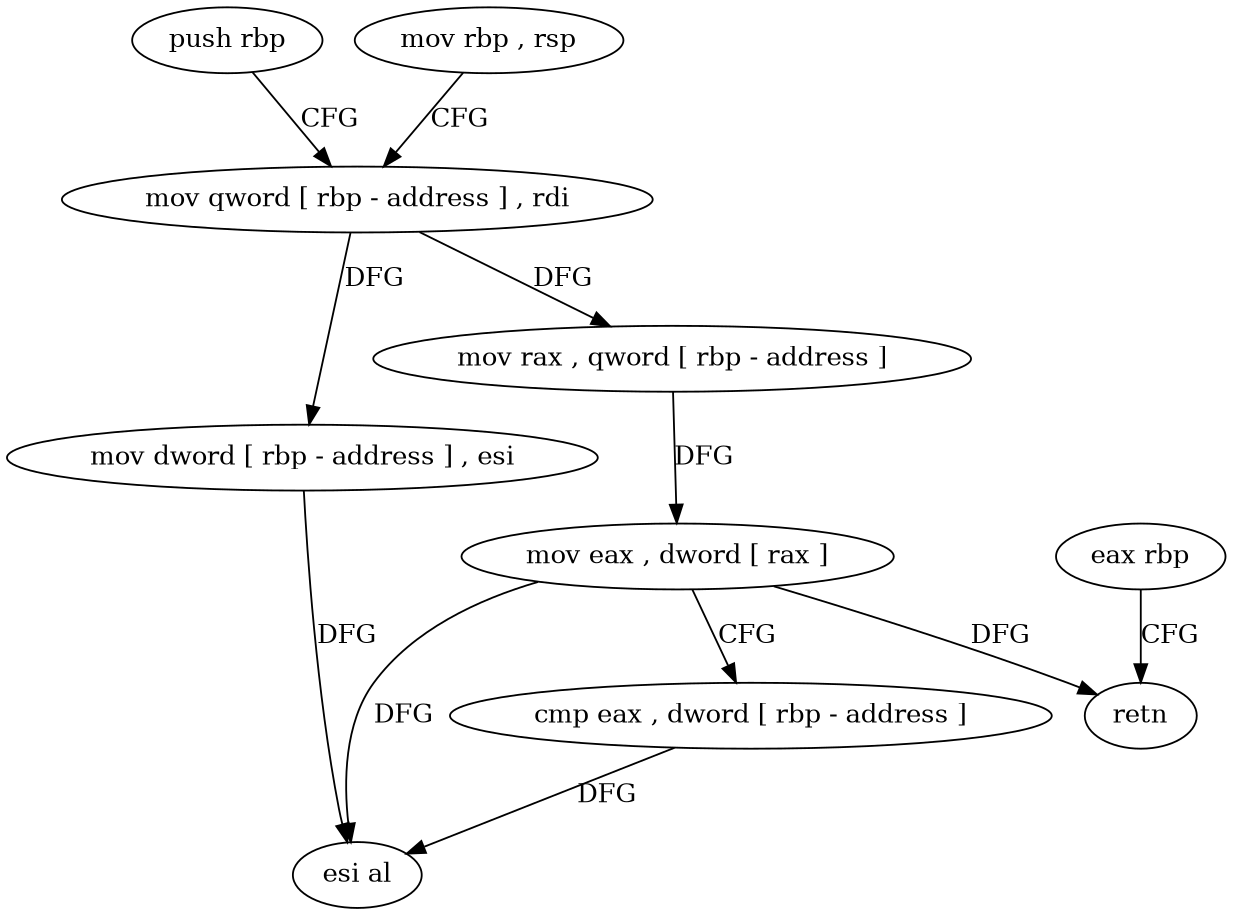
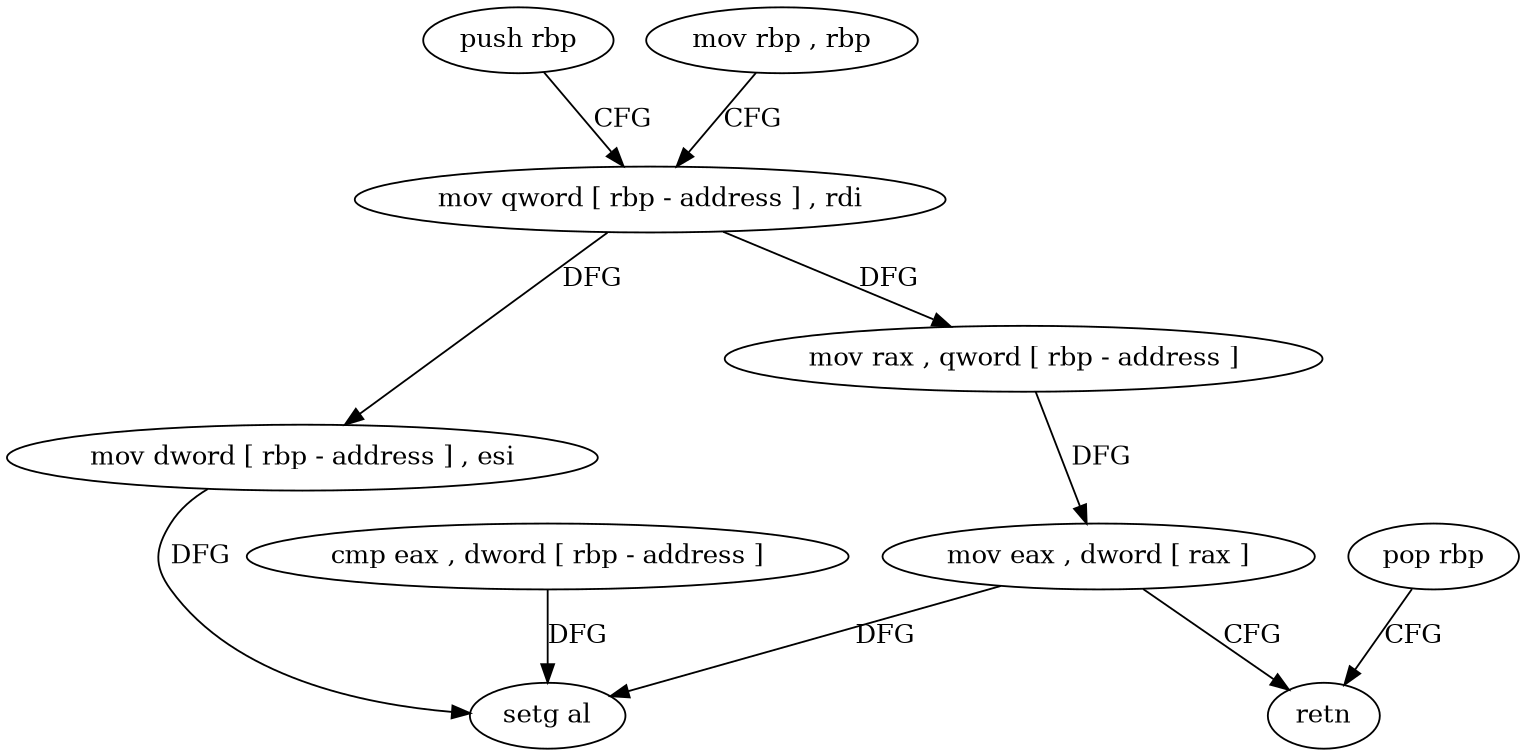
node "mov rbp , rsp": label "mov rbp , rsp" -> "mov rbp , rbp"
node "eax rbp": label "eax rbp" -> "pop rbp"
edge "mov eax , dword [ rax ]" -> "cmp eax , dword [ rbp - address ]": removed, label "CFG"
edge "mov eax , dword [ rax ]" -> "retn": label "DFG" -> "CFG"
node "esi al": label "esi al" -> "setg al"
